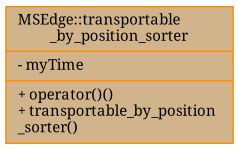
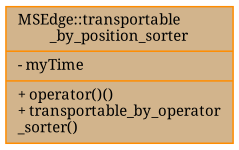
node "MSEdge::transportable": text "+ transportable_by_position" -> "+ transportable_by_operator"
